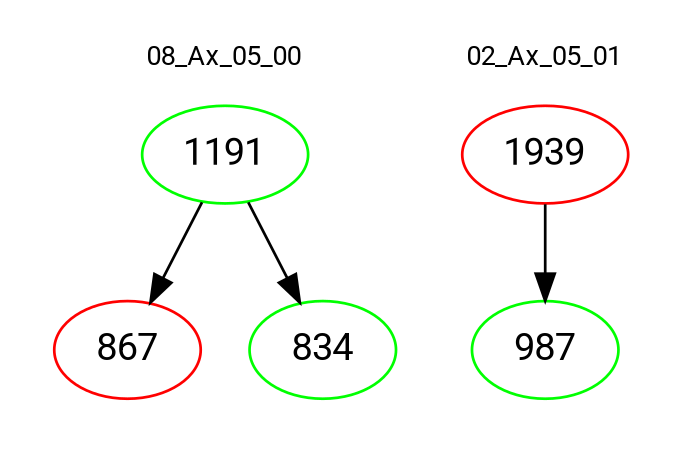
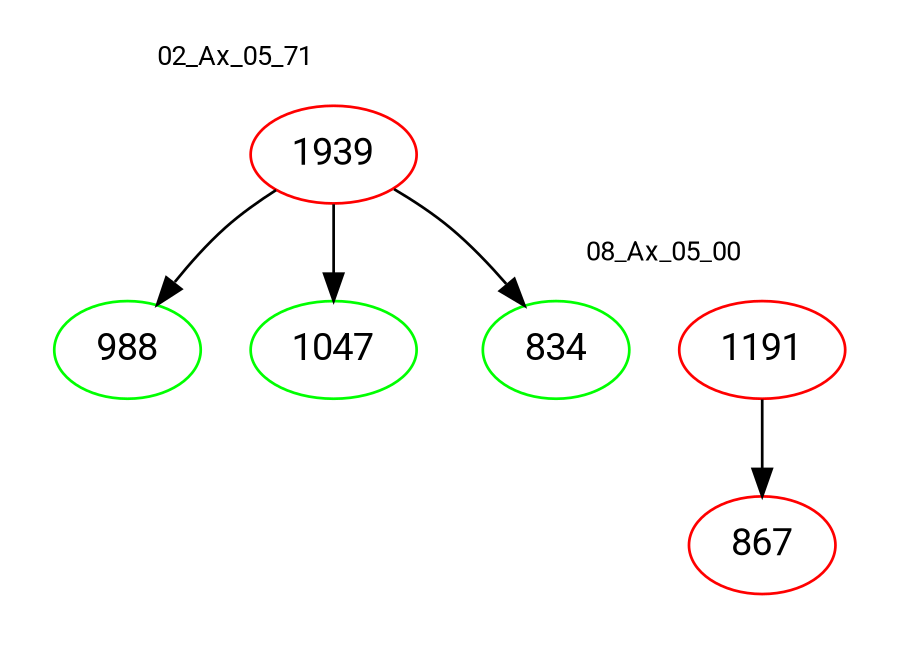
cluster "02_Ax_05_01": label "02_Ax_05_01" -> "02_Ax_05_71"
node "1191": color green -> red
edge "1191" -> "834": now "1939" -> "834"
node "1047": added
node "987": label "987" -> "988"
